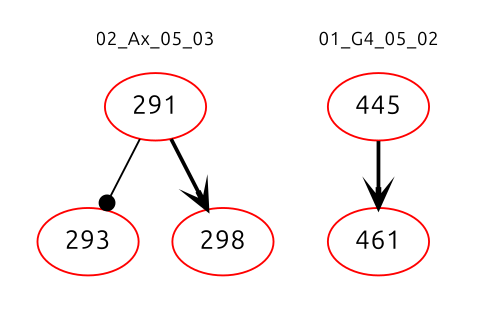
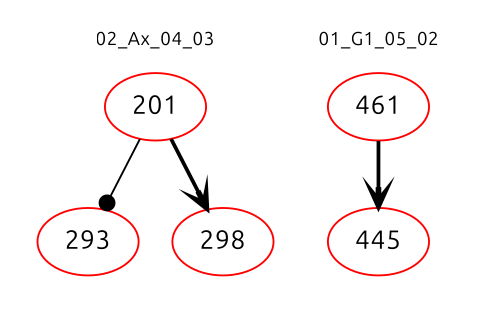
cluster "02_Ax_05_03": label "02_Ax_05_03" -> "02_Ax_04_03"
cluster "01_G4_05_02": label "01_G4_05_02" -> "01_G1_05_02"
node "291": label "291" -> "201"
edge "445" -> "461": reversed
